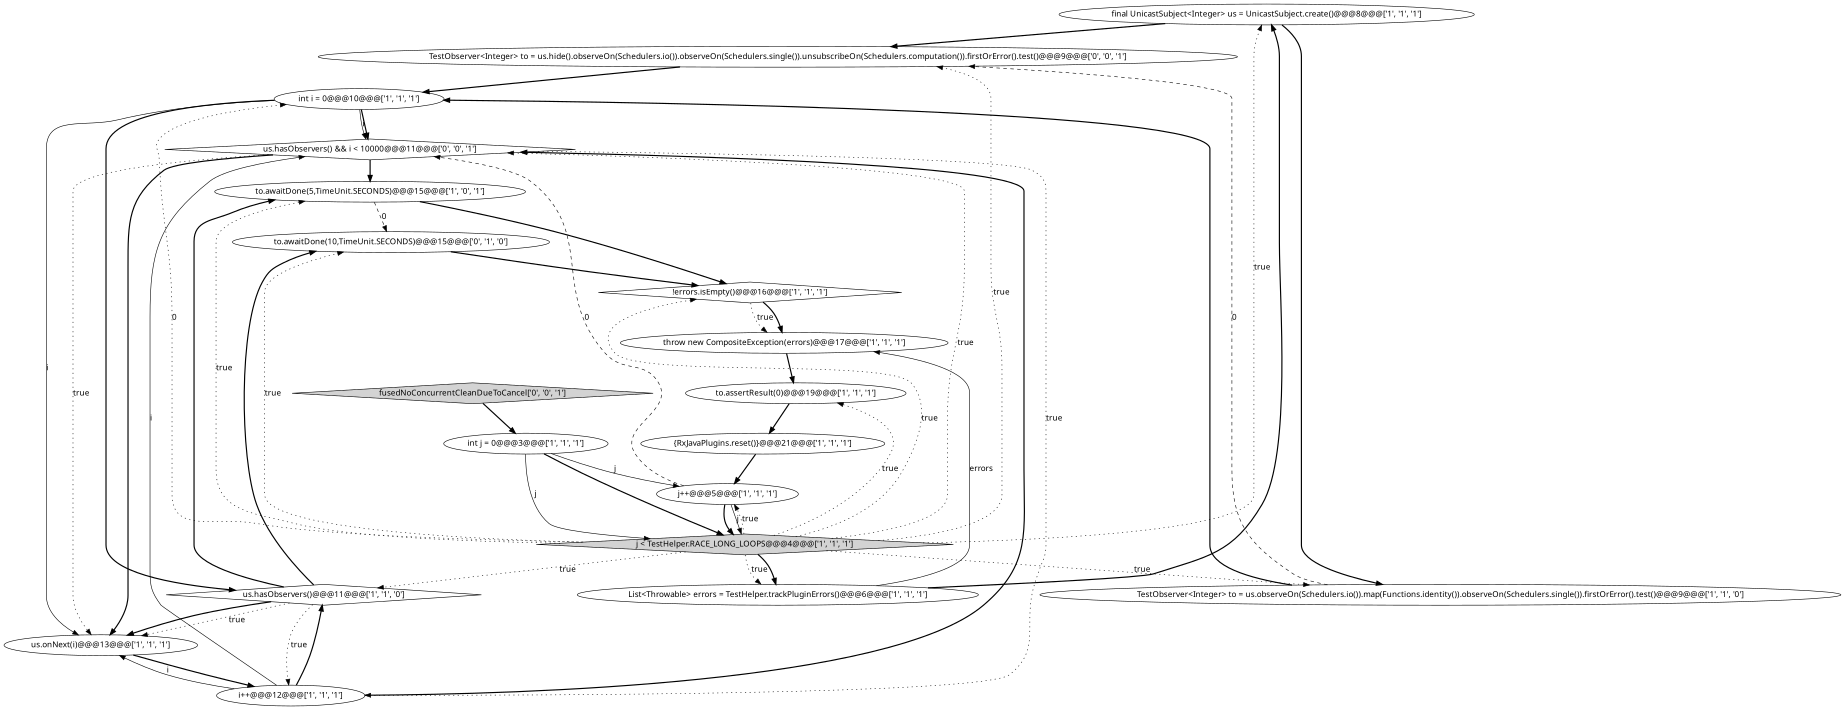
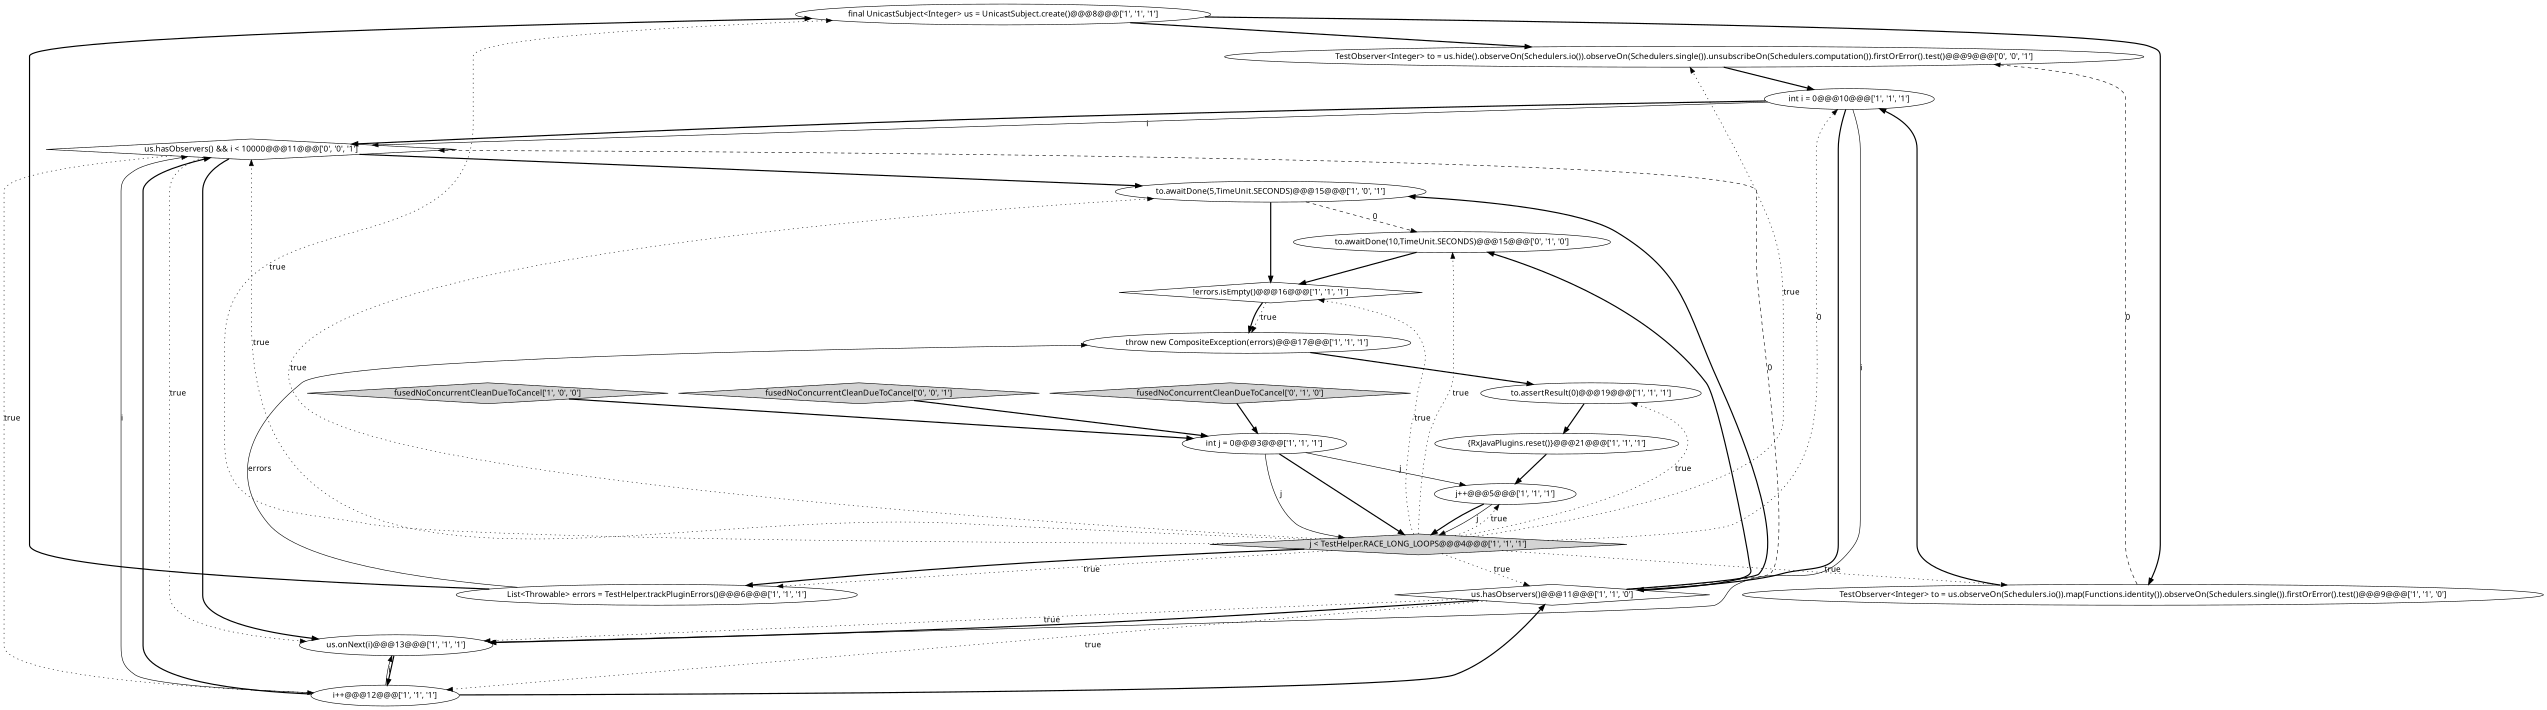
edge "j++@@@5@@@['1', '1', '1']" -> "us.hasObservers() && i < 10000@@@11@@@['0', '0', '1']": now "us.hasObservers()@@@11@@@['1', '1', '0']" -> "us.hasObservers() && i < 10000@@@11@@@['0', '0', '1']"
node "fusedNoConcurrentCleanDueToCancel['1', '0', '0']": added
node "fusedNoConcurrentCleanDueToCancel['0', '1', '0']": added
